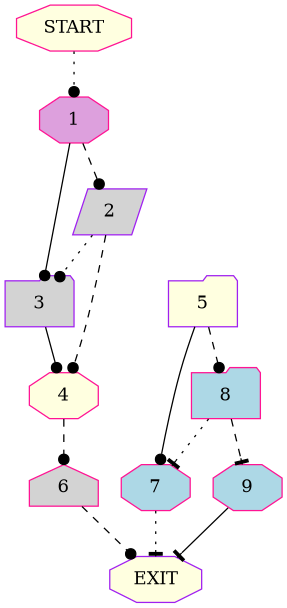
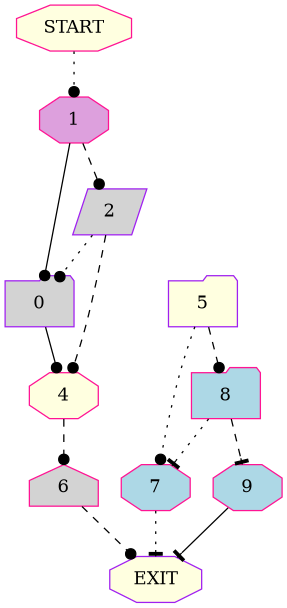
node "3": label "3" -> "0"
edge "5" -> "7": style solid -> dotted
